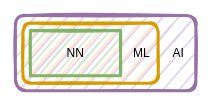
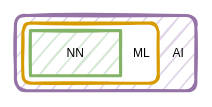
node "ML": fillcolor #ffe6cc -> #ffffff
